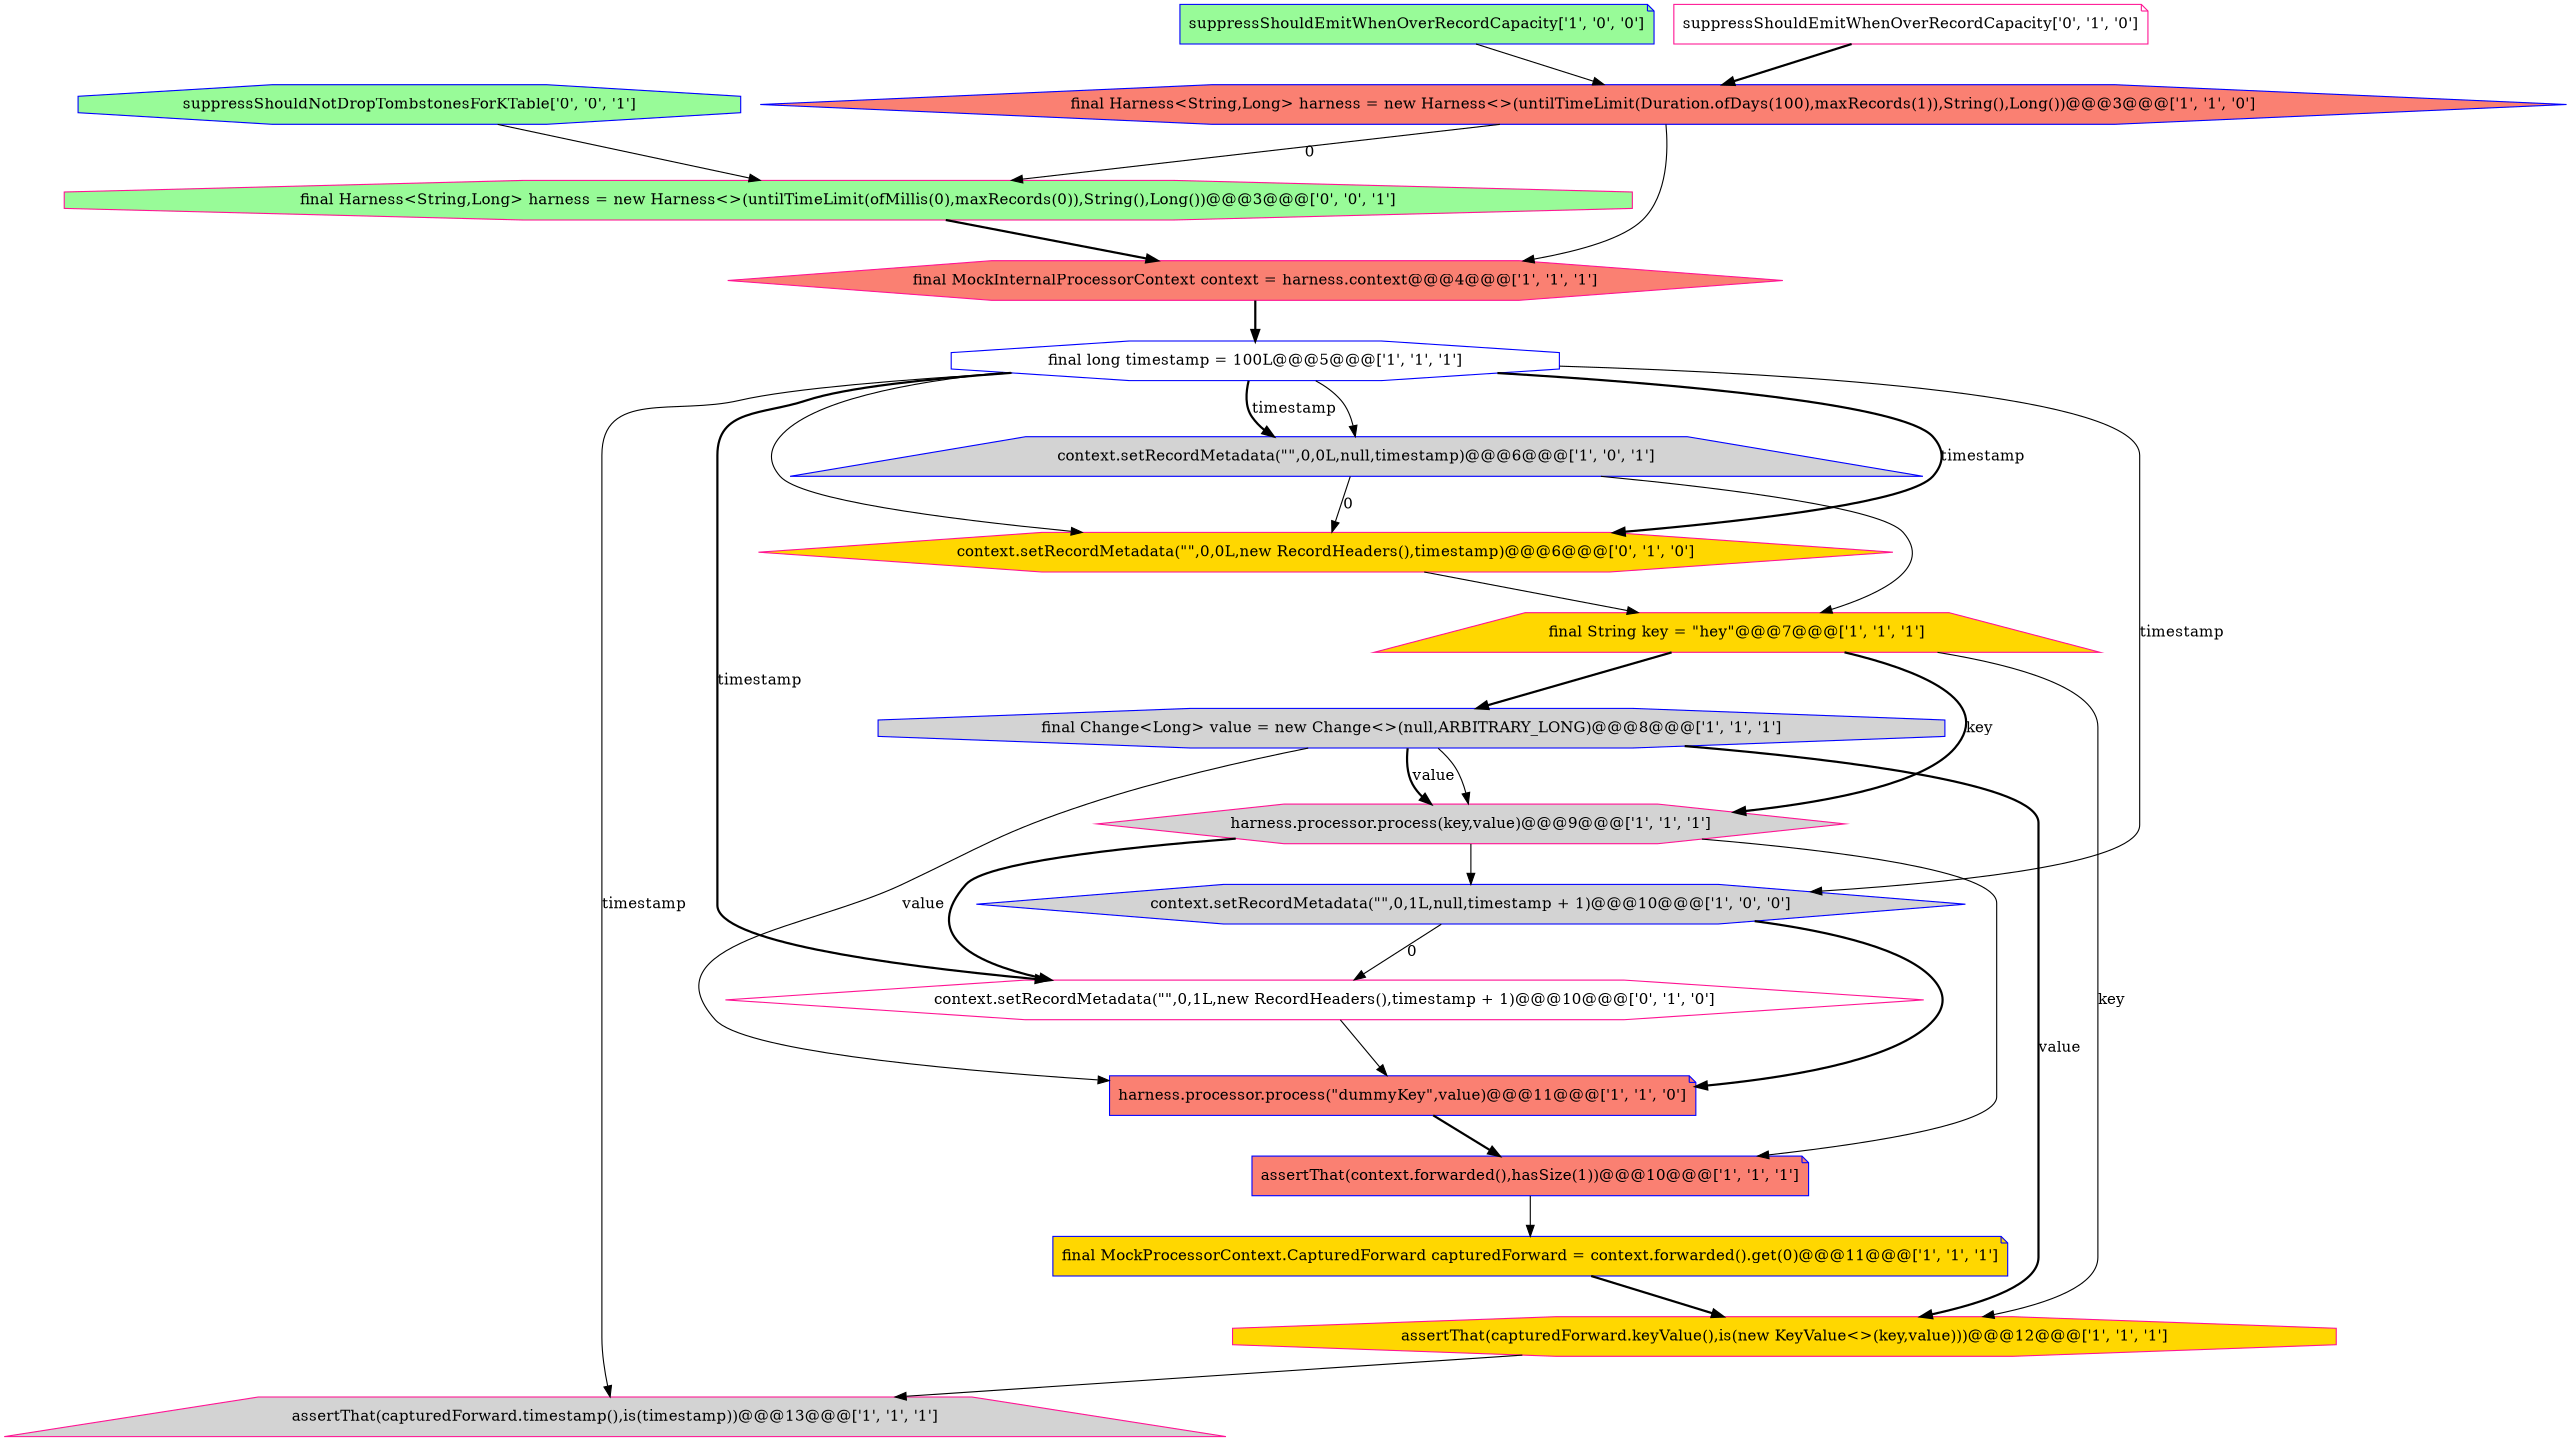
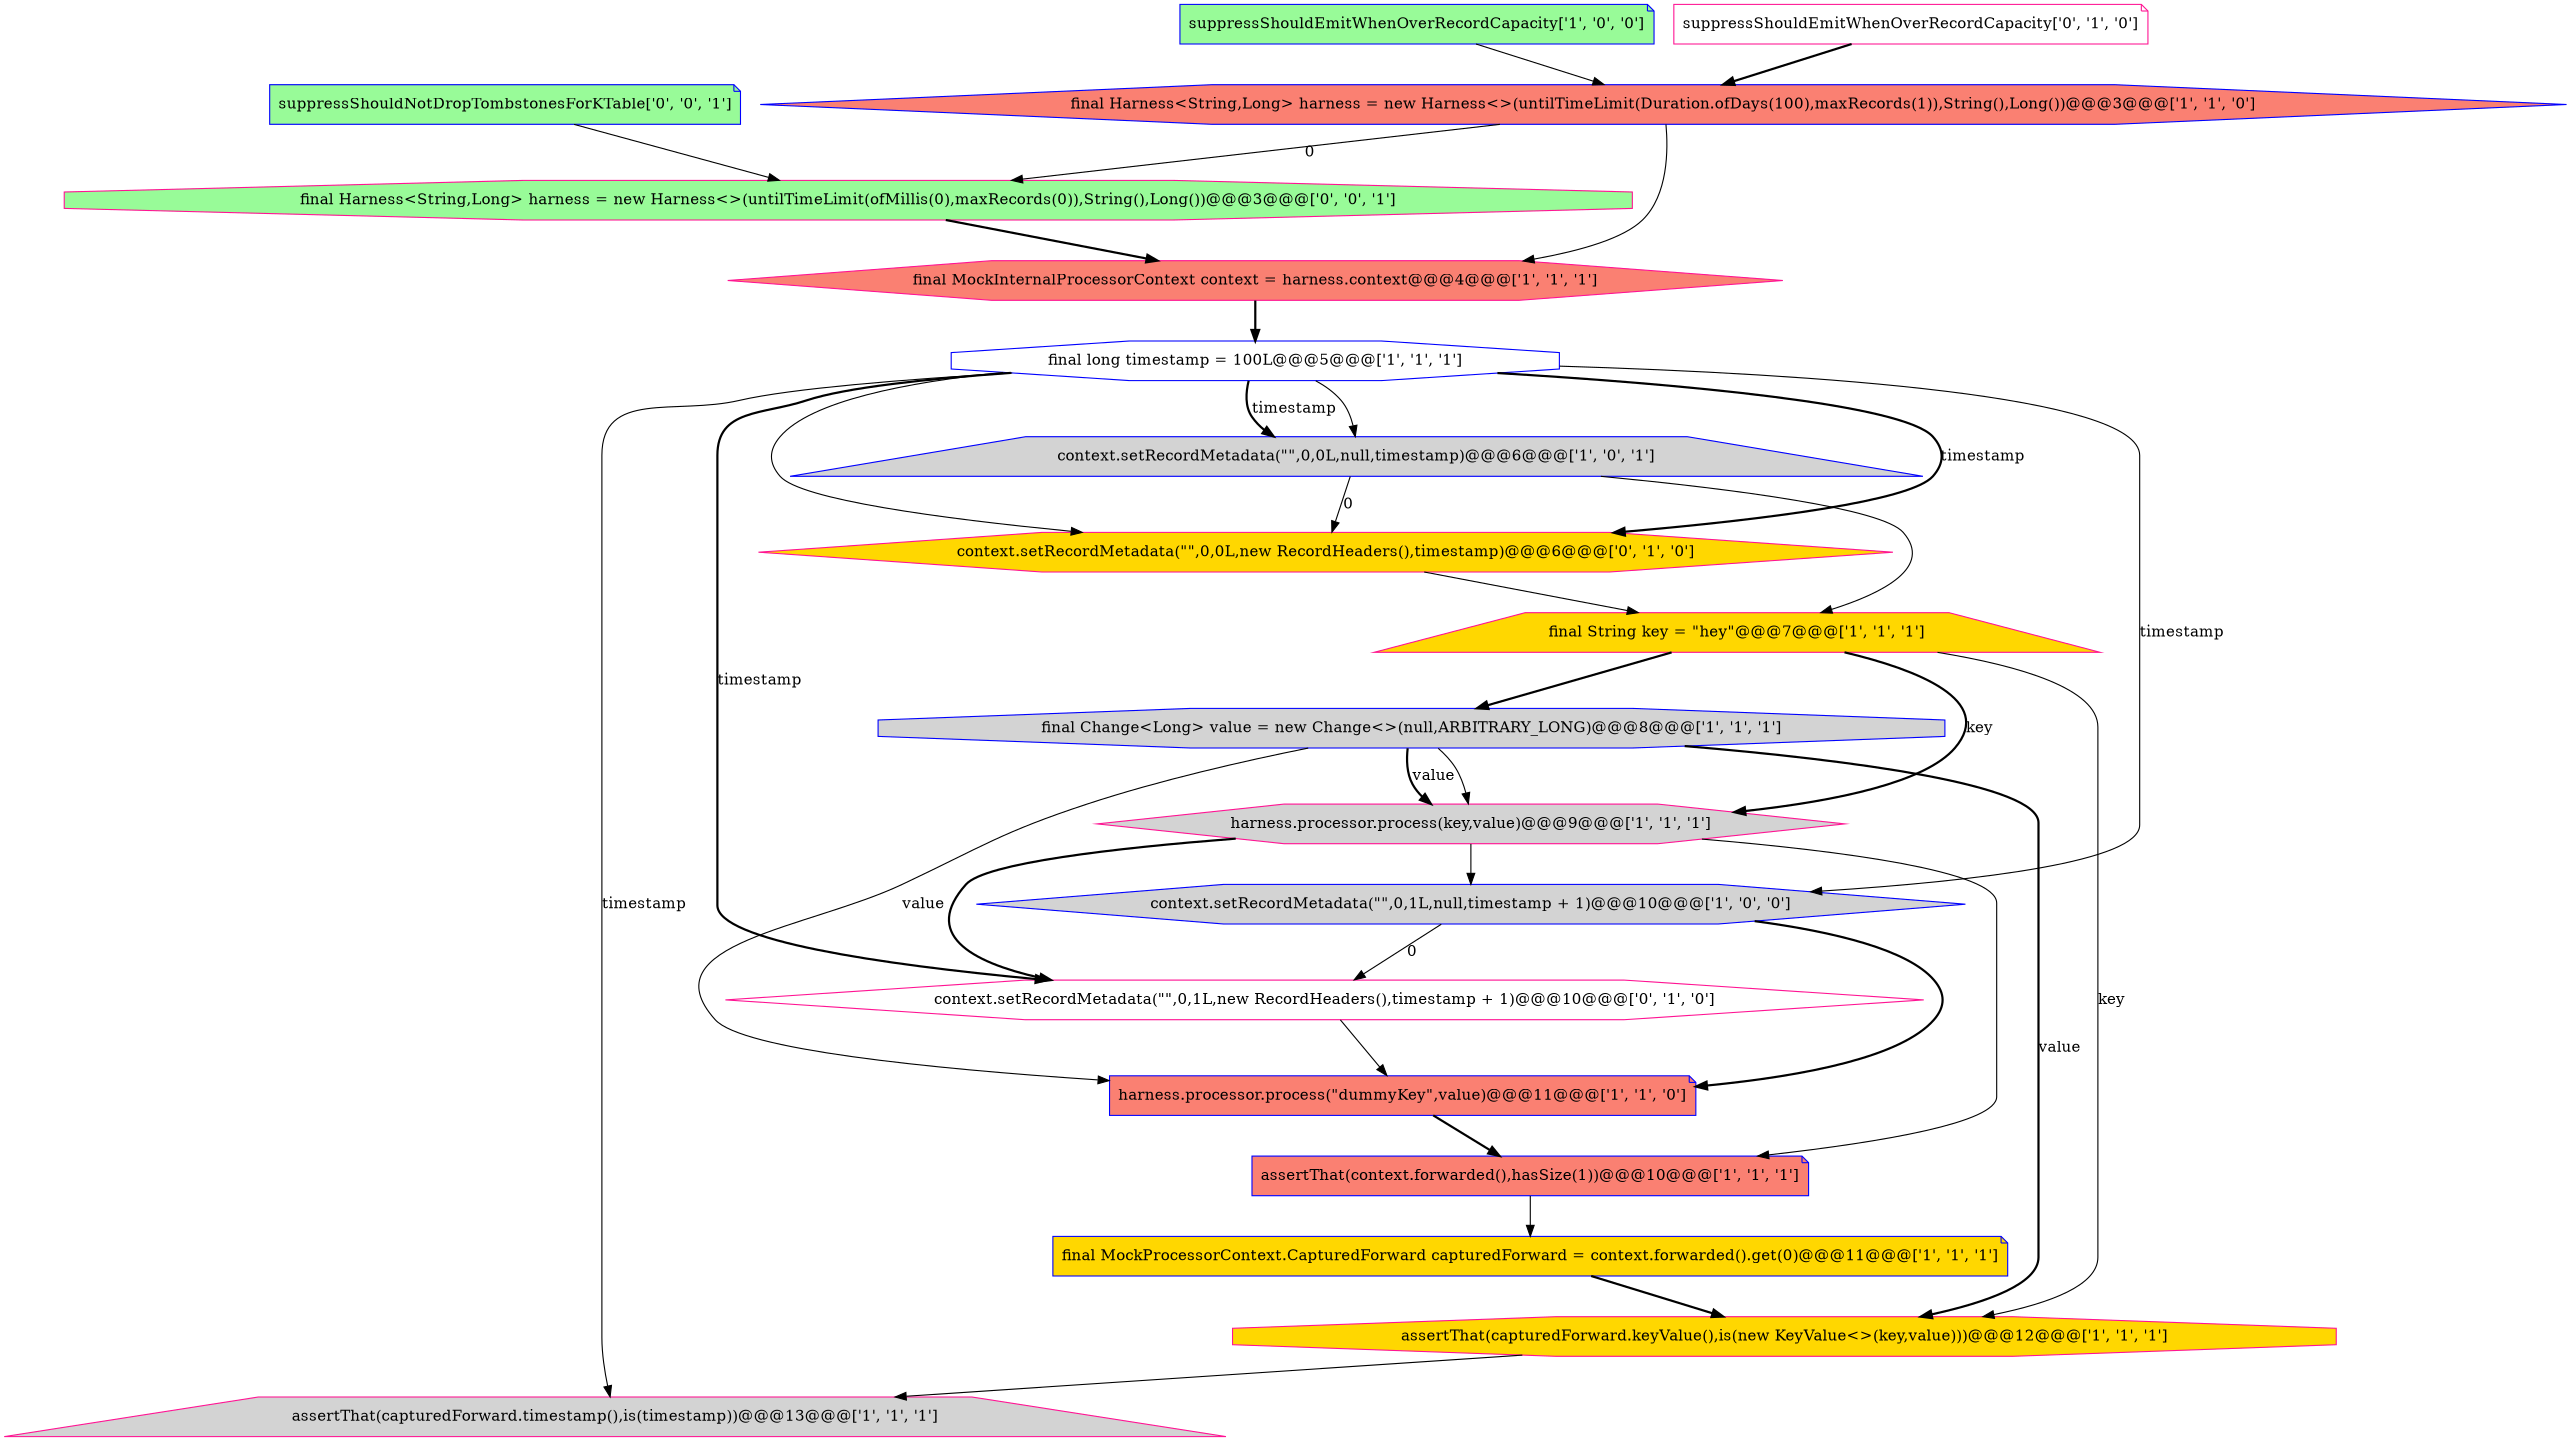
node "suppressShouldNotDropTombstonesForKTable['0', '0', '1']": shape octagon -> note
